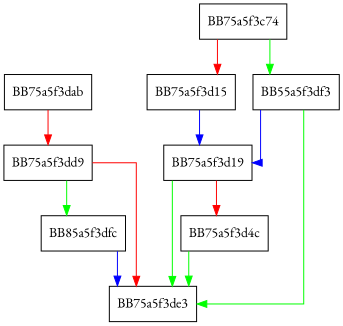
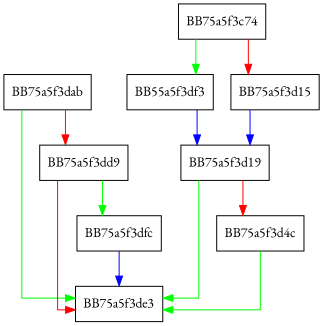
node "BB85a5f3dfc": label "BB85a5f3dfc" -> "BB75a5f3dfc"
edge "BB55a5f3df3" -> "BB75a5f3de3": now "BB75a5f3dab" -> "BB75a5f3de3"
